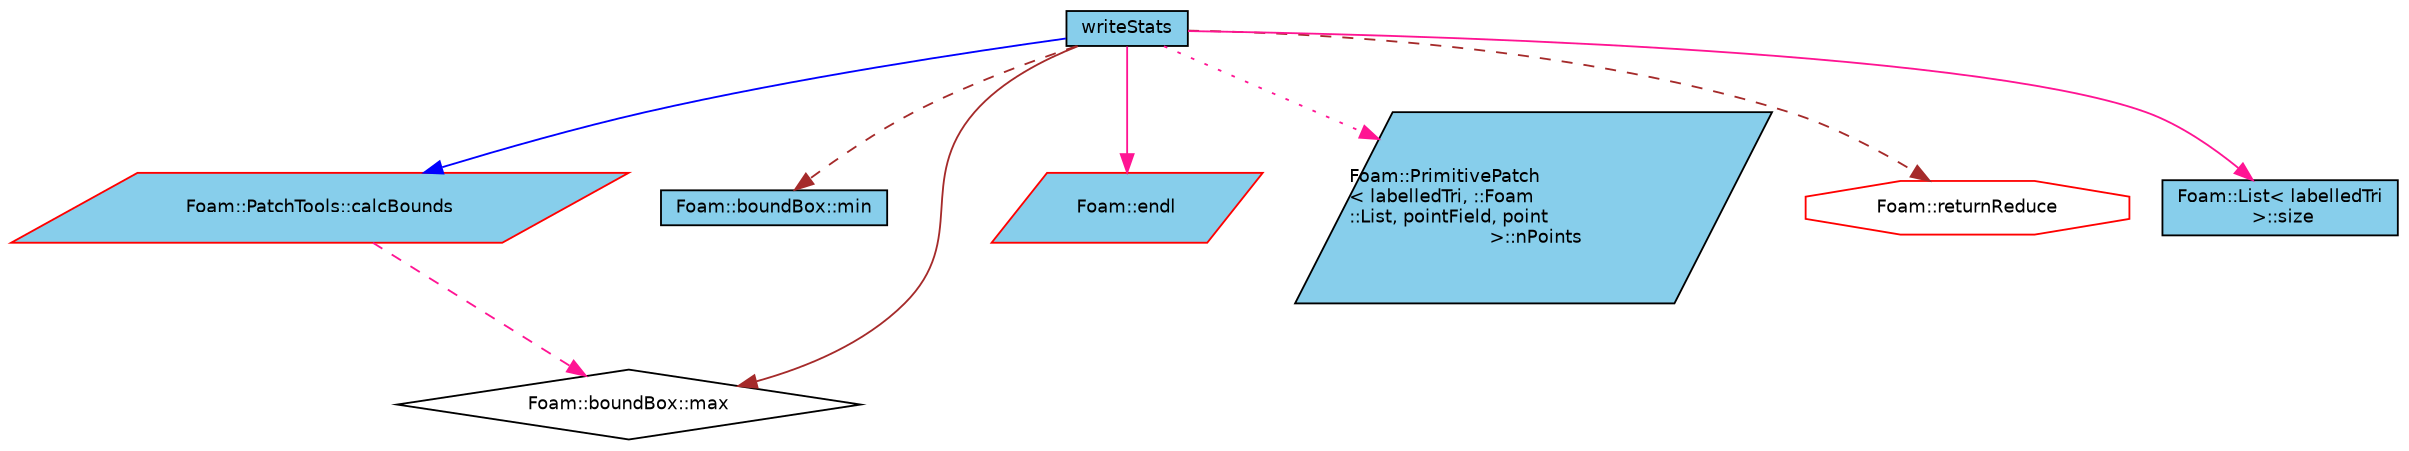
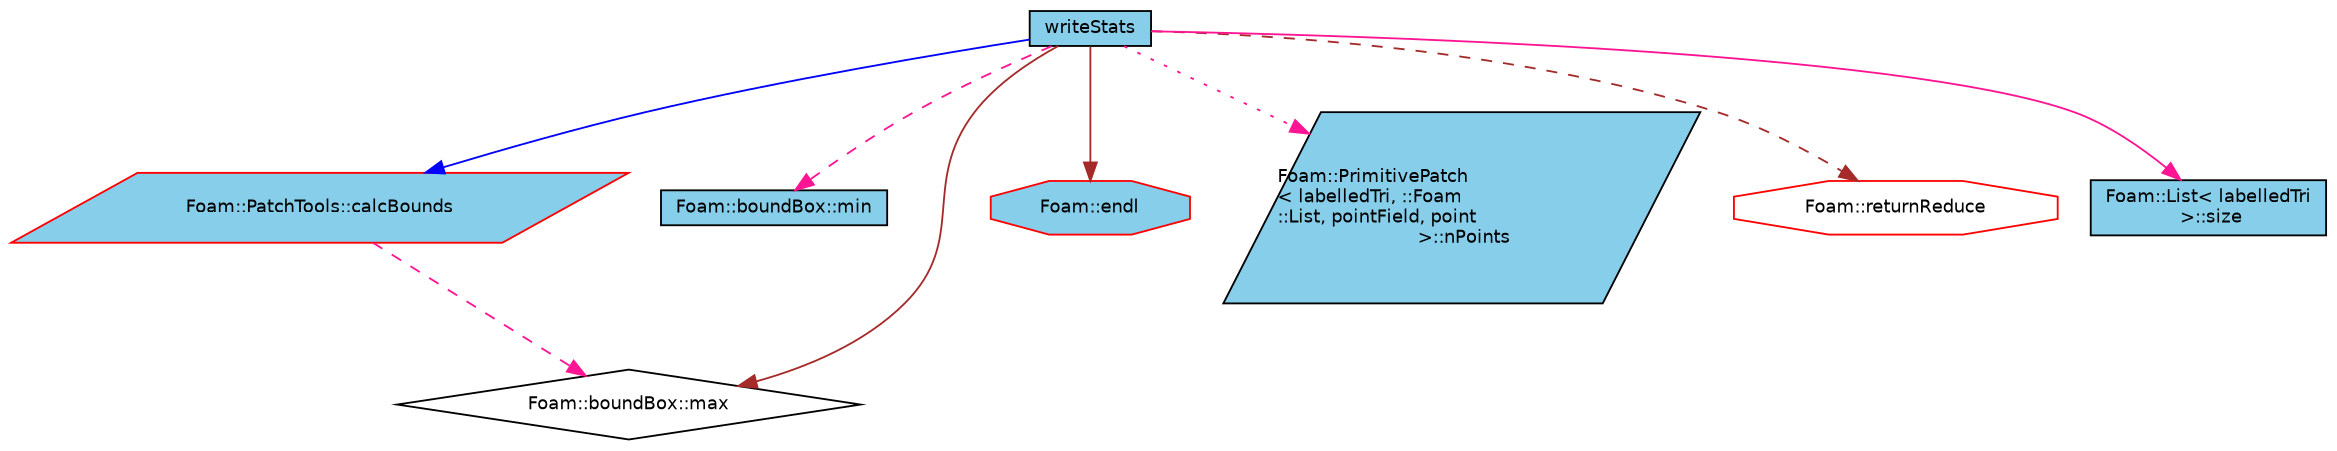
edge "writeStats" -> "Foam::boundBox::min": color brown -> deeppink
edge "writeStats" -> "Foam::endl": color deeppink -> brown
node "Foam::endl": shape parallelogram -> octagon
